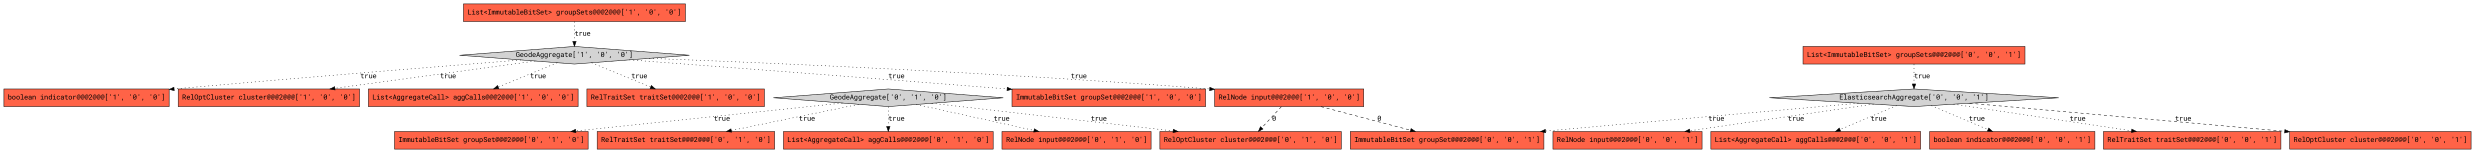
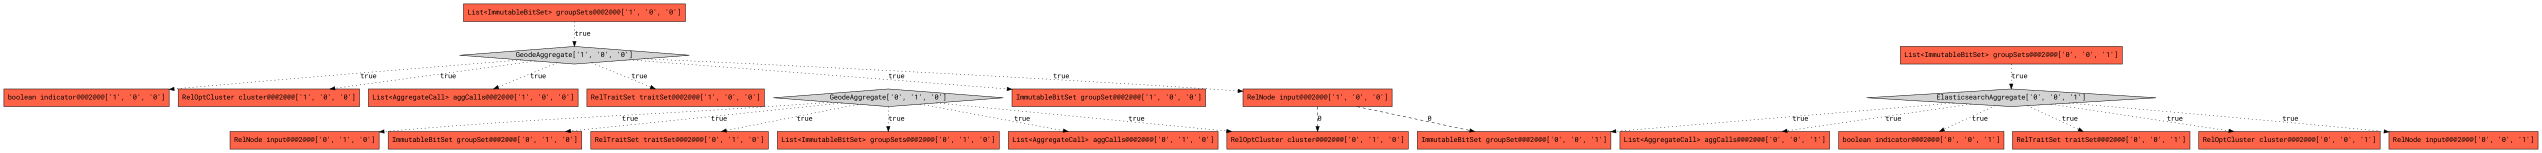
edge "ElasticsearchAggregate['0', '0', '1']" -> "RelOptCluster cluster@@@2@@@['0', '0', '1']": style dashed -> dotted
node "List<ImmutableBitSet> groupSets@@@2@@@['0', '1', '0']": added
